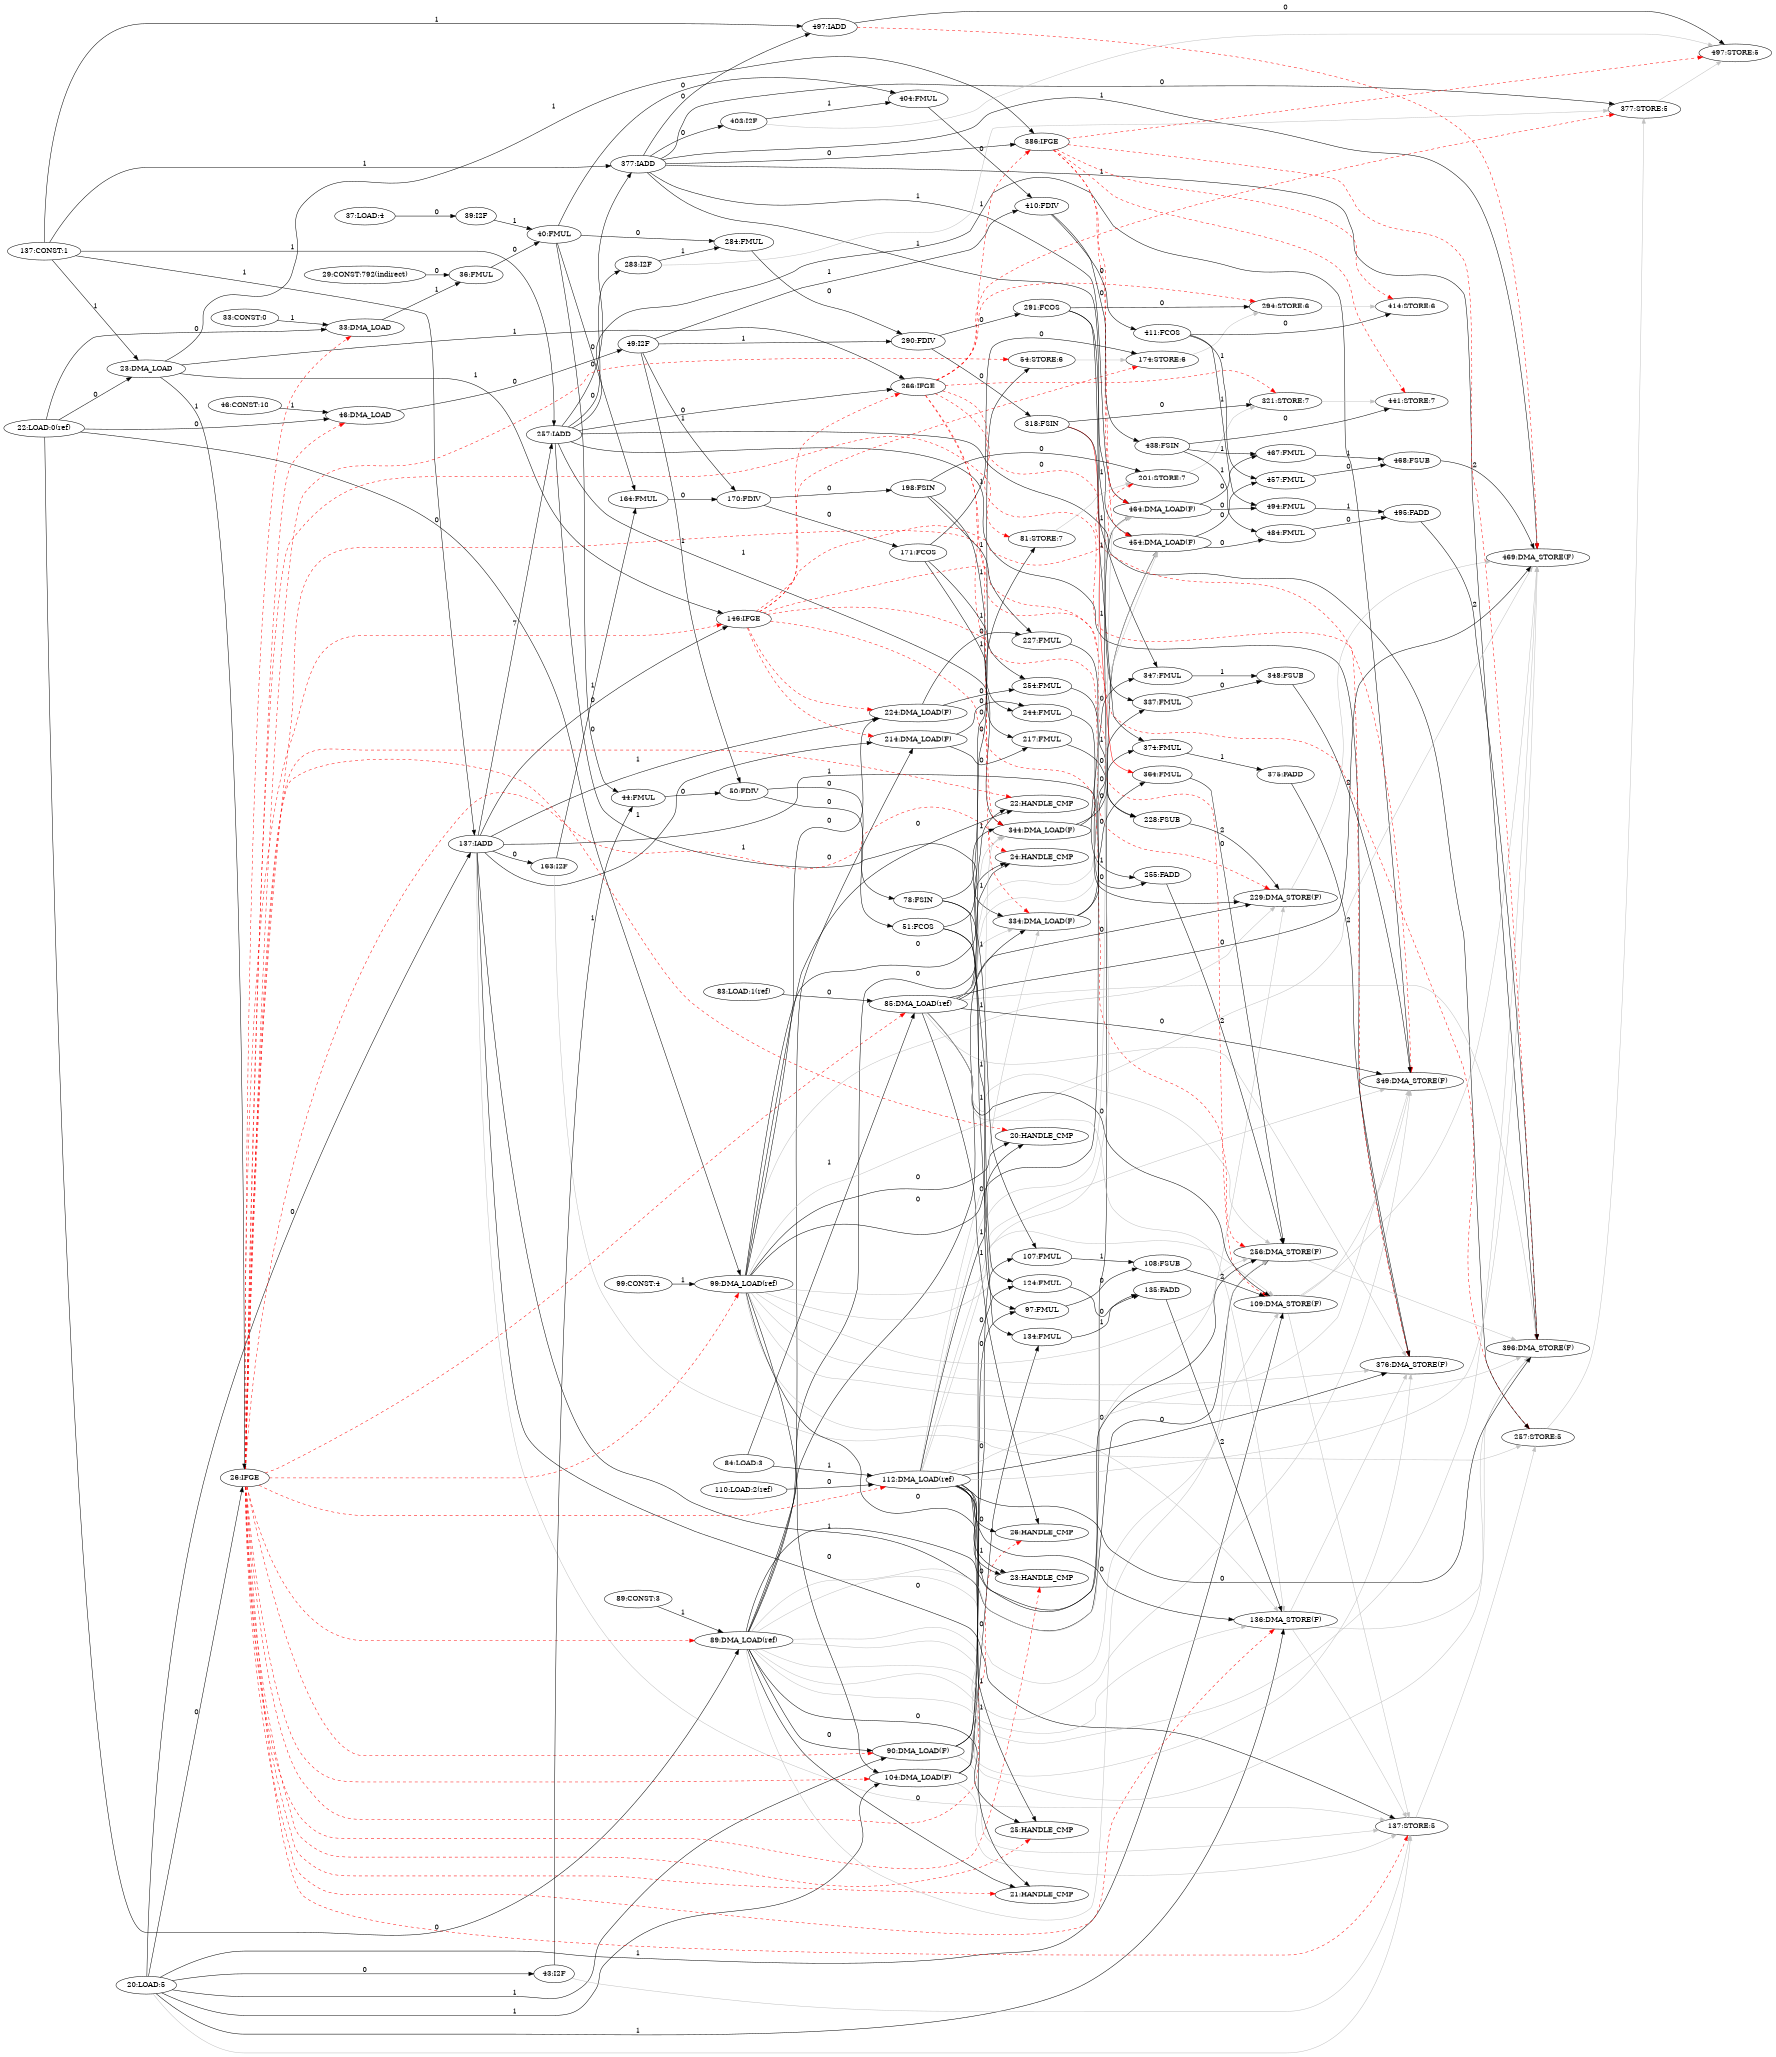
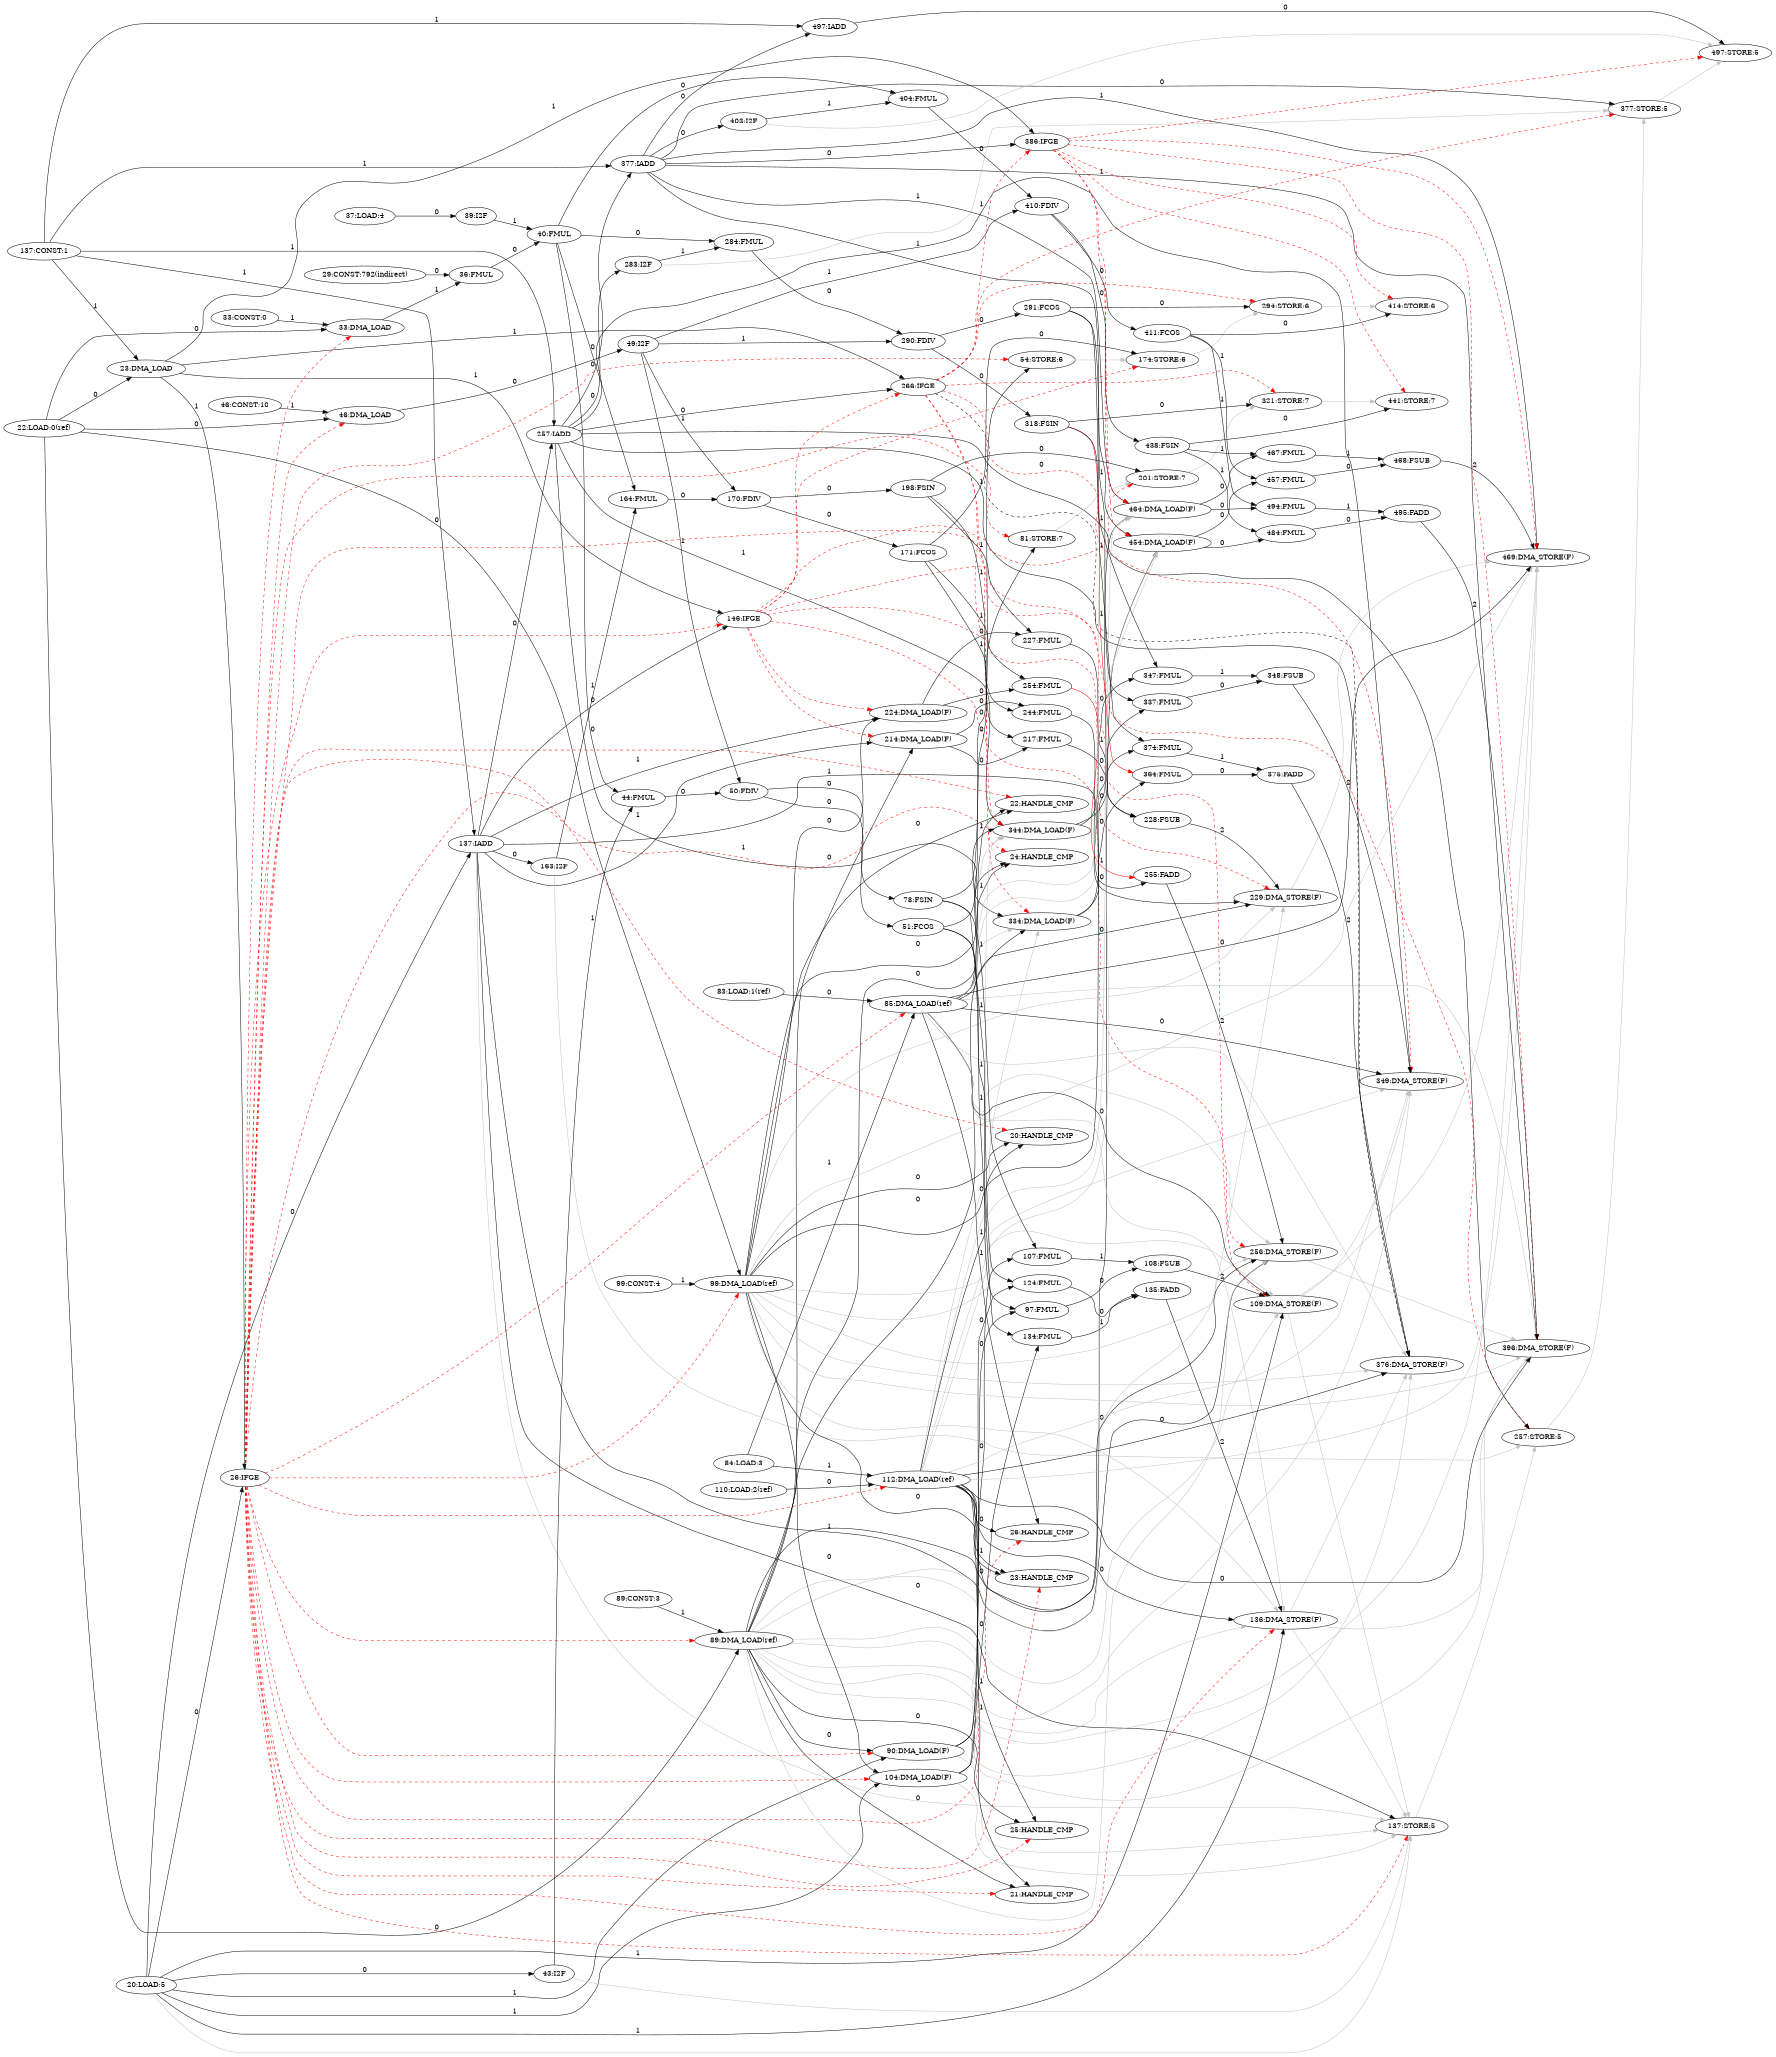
edge "497:IADD" -> "469:DMA_STORE(F)": now "386:IFGE" -> "469:DMA_STORE(F)"
edge "137:IADD" -> "257:IADD": label "7" -> "0"
edge "266:IFGE" -> "376:DMA_STORE(F)": color red -> black
edge "254:FMUL" -> "255:FADD": color black -> red
edge "364:FMUL" -> "256:DMA_STORE(F)": now "364:FMUL" -> "375:FADD"
